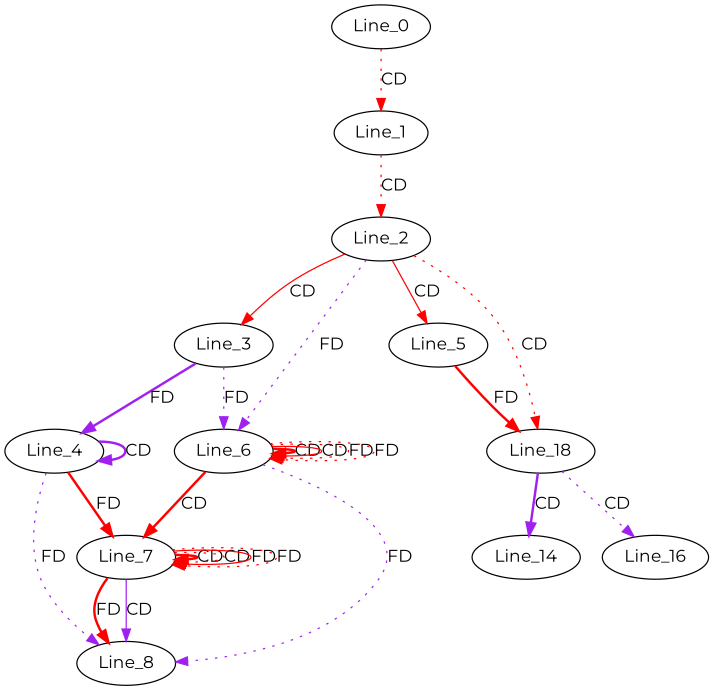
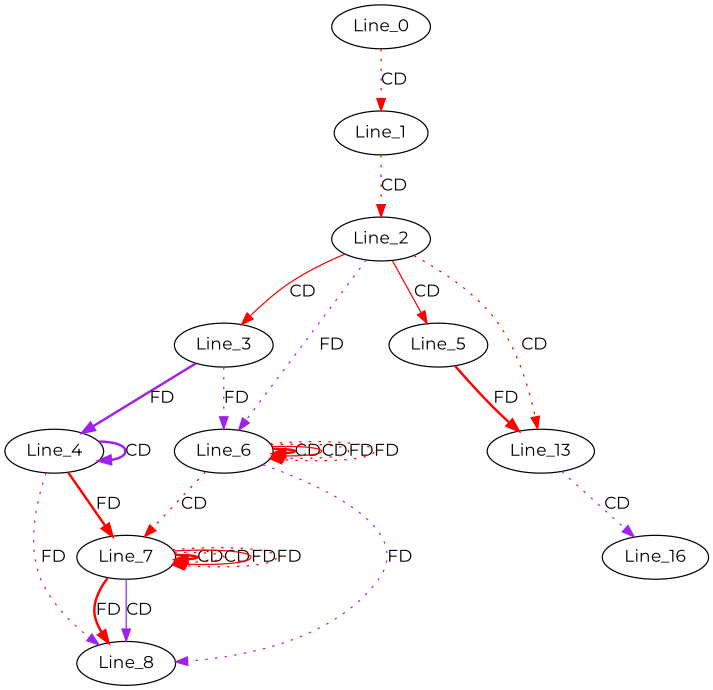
node "Line_18": label "Line_18" -> "Line_13"
edge "Line_6" -> "Line_7": style bold -> dotted
node "Line_14": removed
